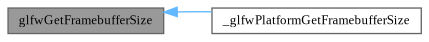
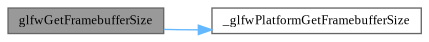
edge "_glfwPlatformGetFramebufferSize" -> "glfwGetFramebufferSize": reversed
